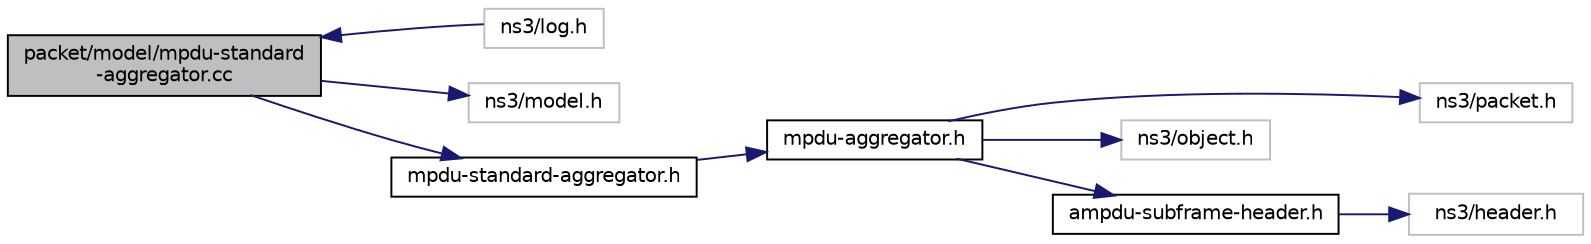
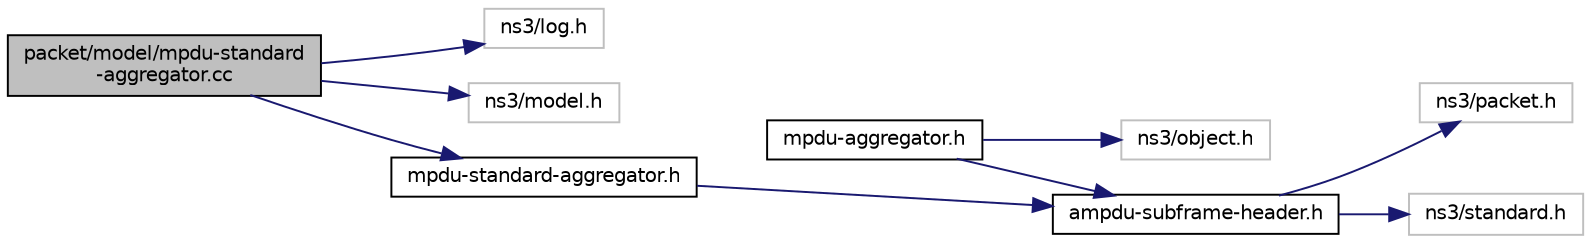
edge "ns3/log.h" -> "packet/model/mpdu-standard -aggregator.cc": reversed
edge "mpdu-aggregator.h" -> "ns3/packet.h": now "ampdu-subframe-header.h" -> "ns3/packet.h"
edge "mpdu-standard-aggregator.h" -> "mpdu-aggregator.h": now "mpdu-standard-aggregator.h" -> "ampdu-subframe-header.h"
node "ns3/header.h": label "ns3/header.h" -> "ns3/standard.h"
